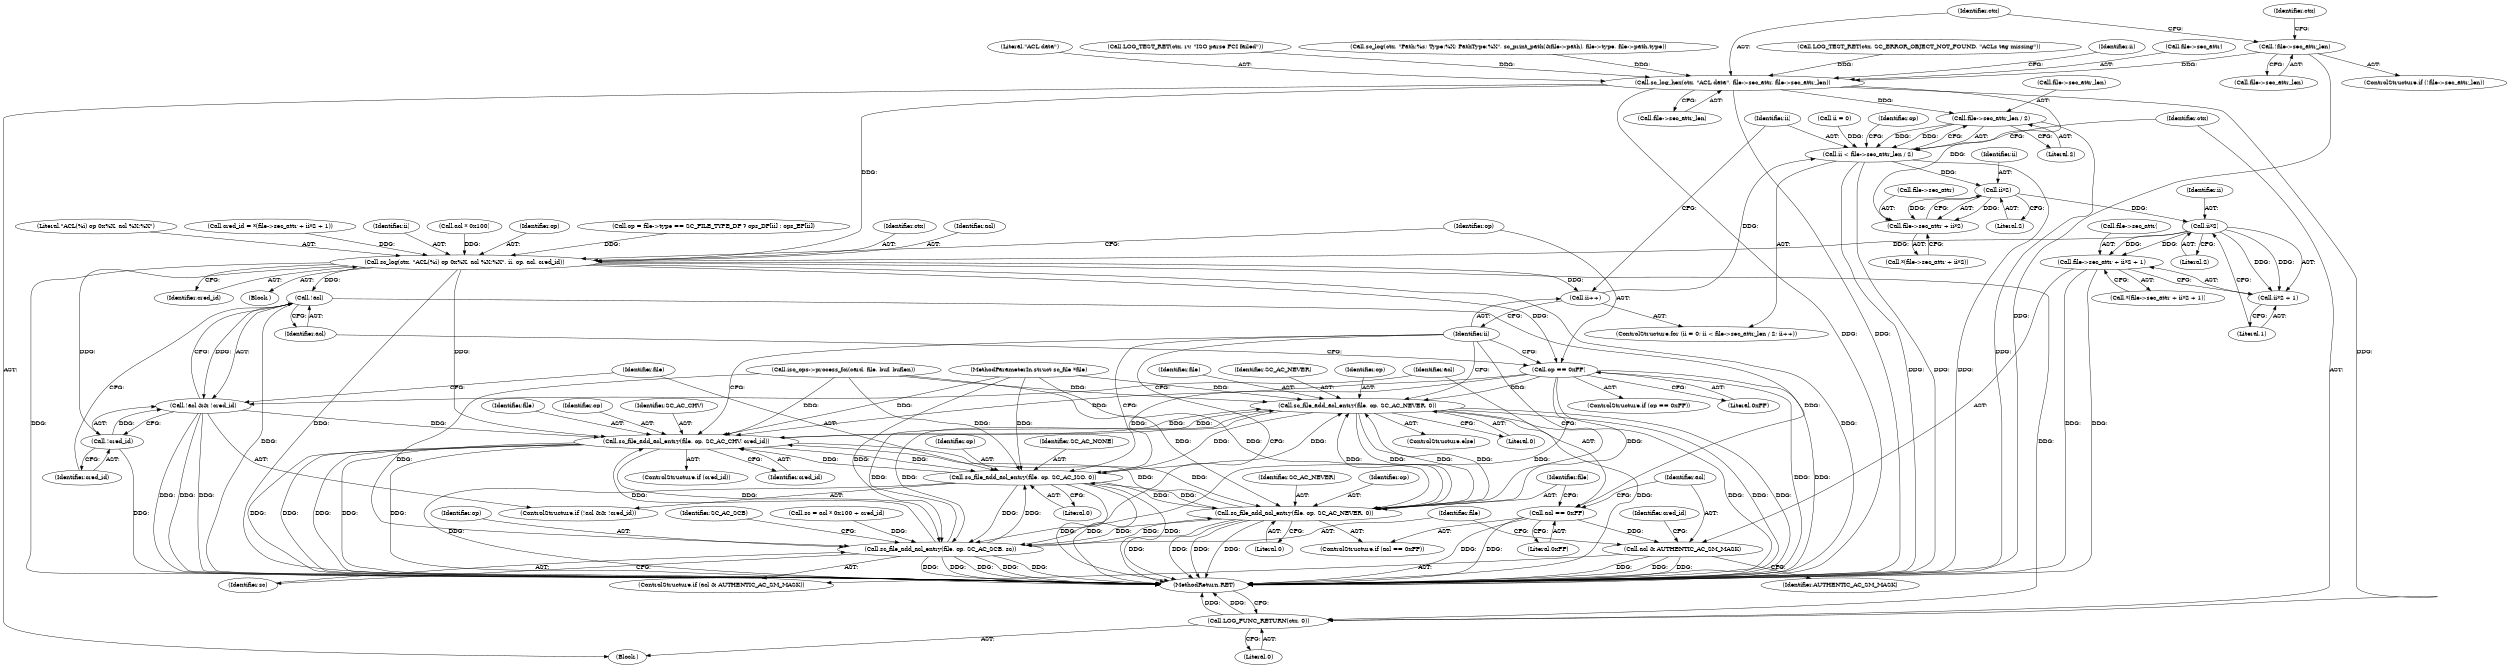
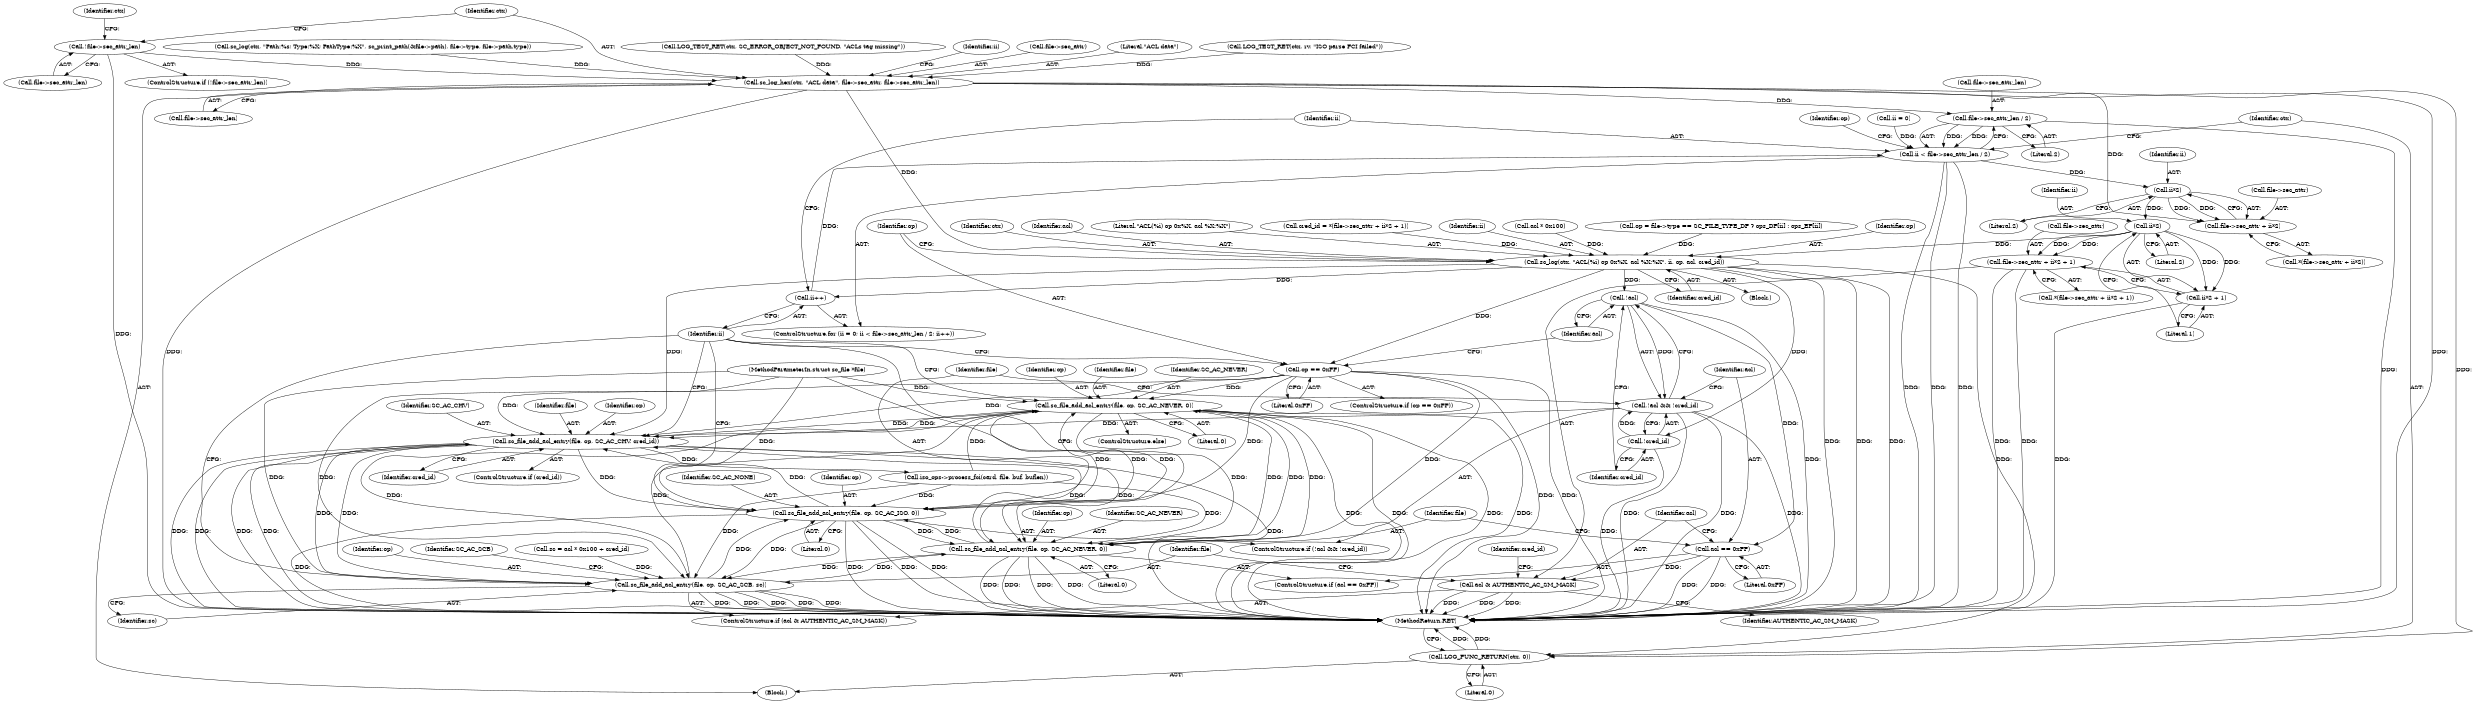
edge "(Call,iso_ops->process_fci(card, file, buf, buflen))" -> "(Call,sc_file_add_acl_entry(file, op, SC_AC_CHV, cred_id))": reversed
edge "(Call,ii*2 + 1)" -> "(MethodReturn,RET)": added, label "DDG:"
